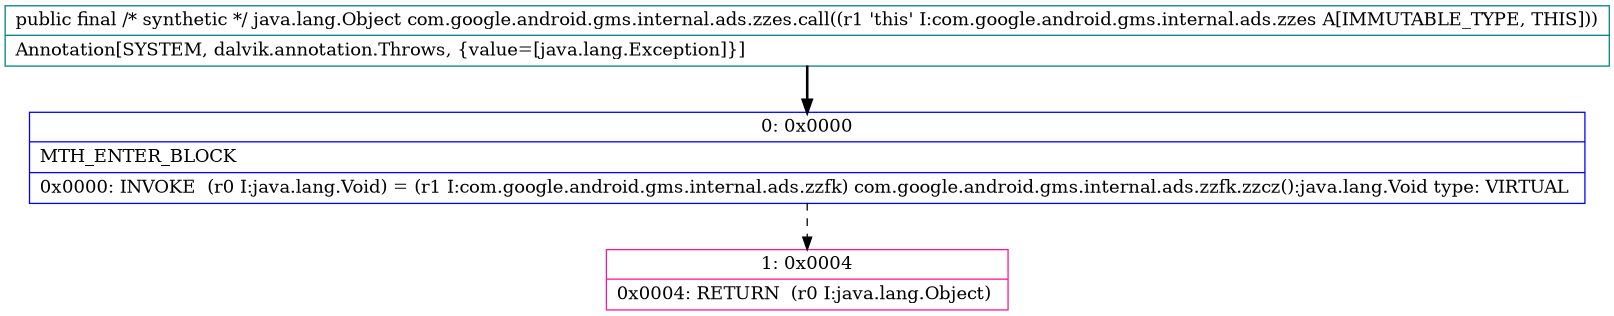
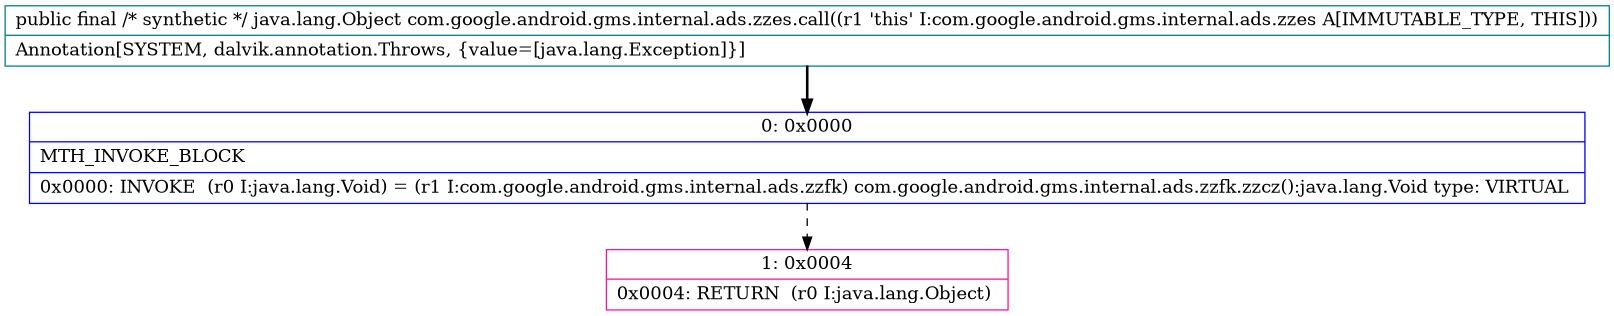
node "0: 0x0000": text "MTH_ENTER_BLOCK" -> "MTH_INVOKE_BLOCK"
